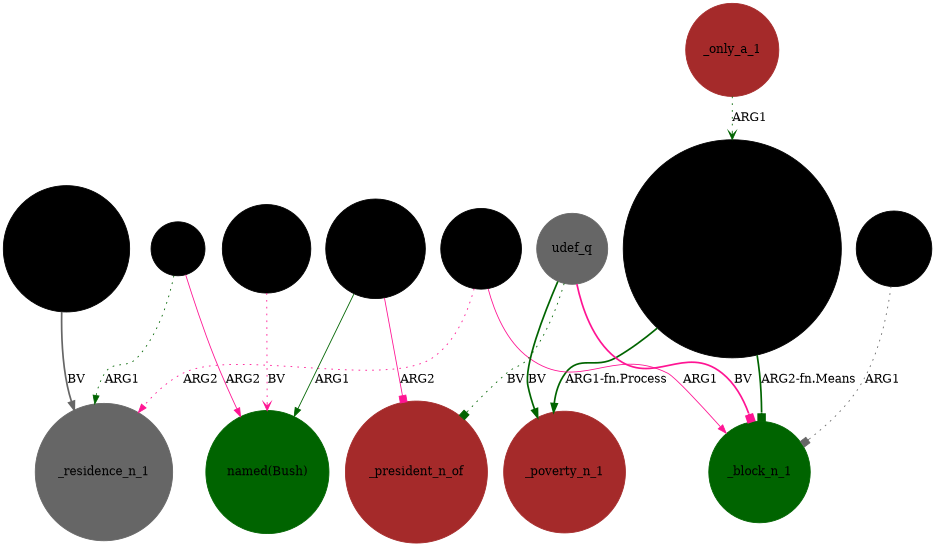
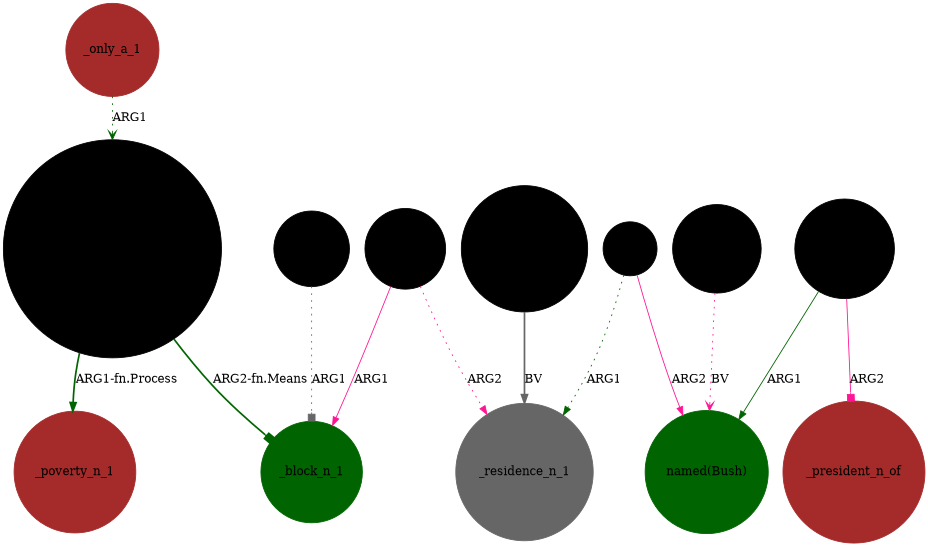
node "udef_q": removed
